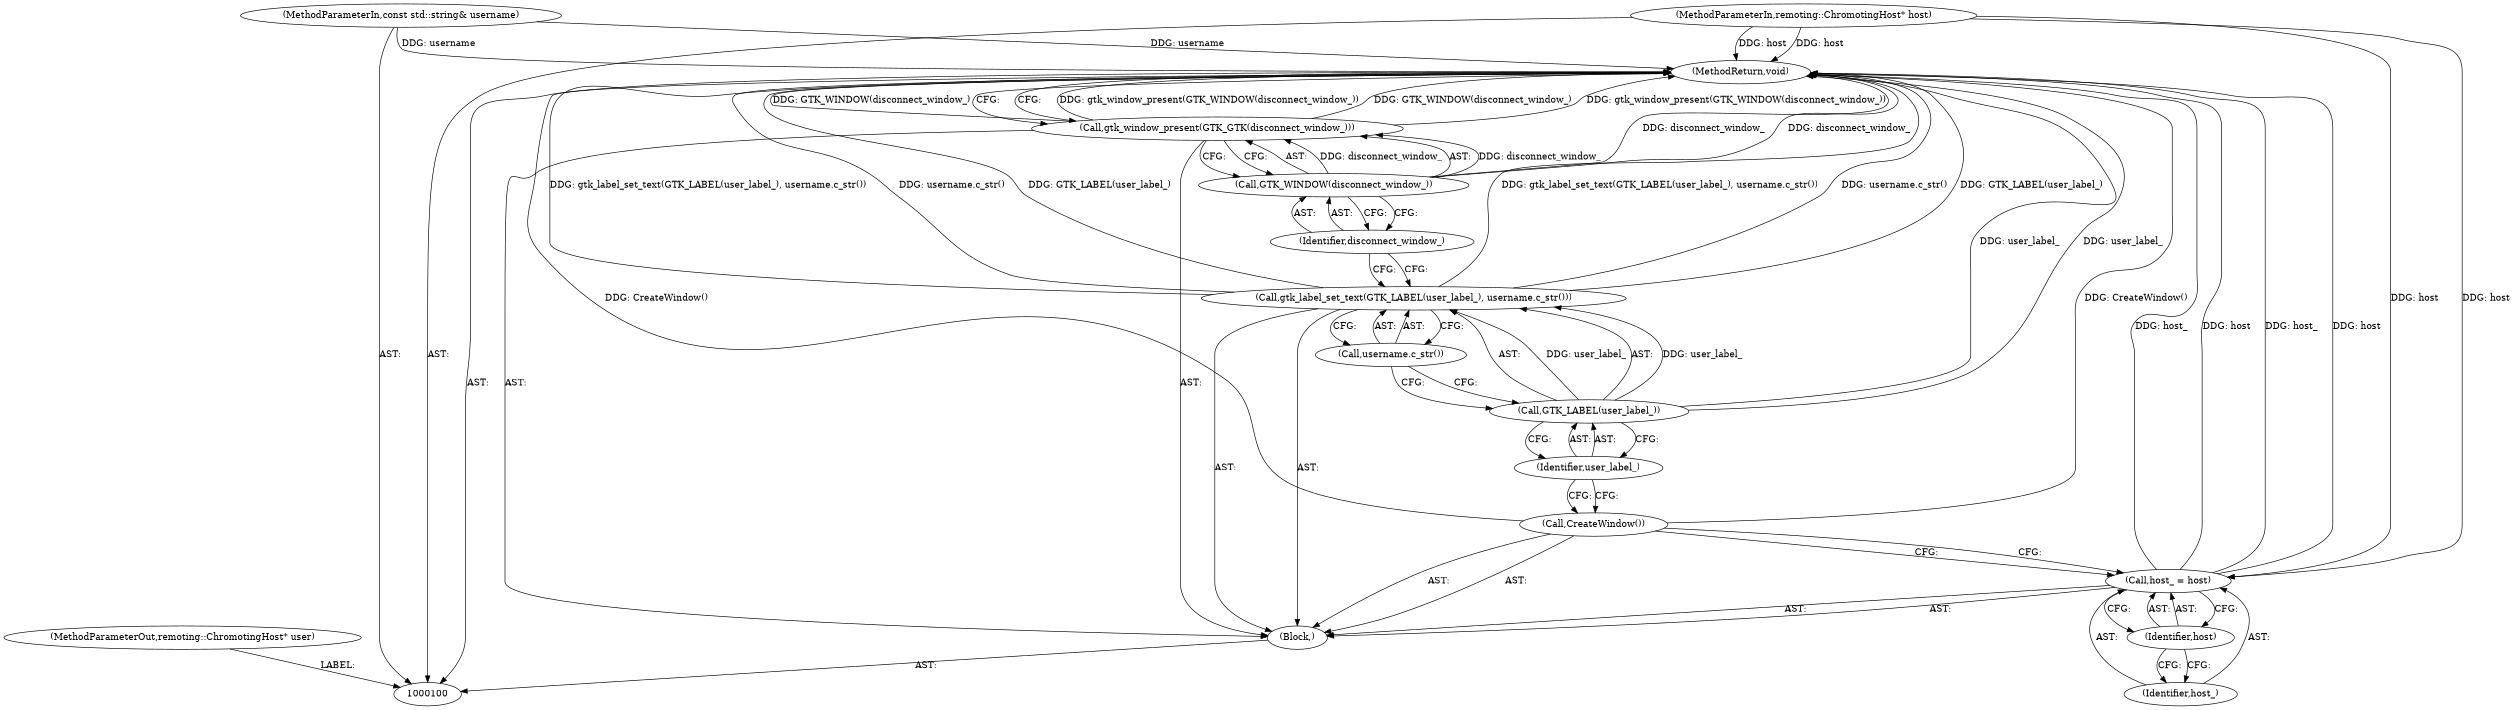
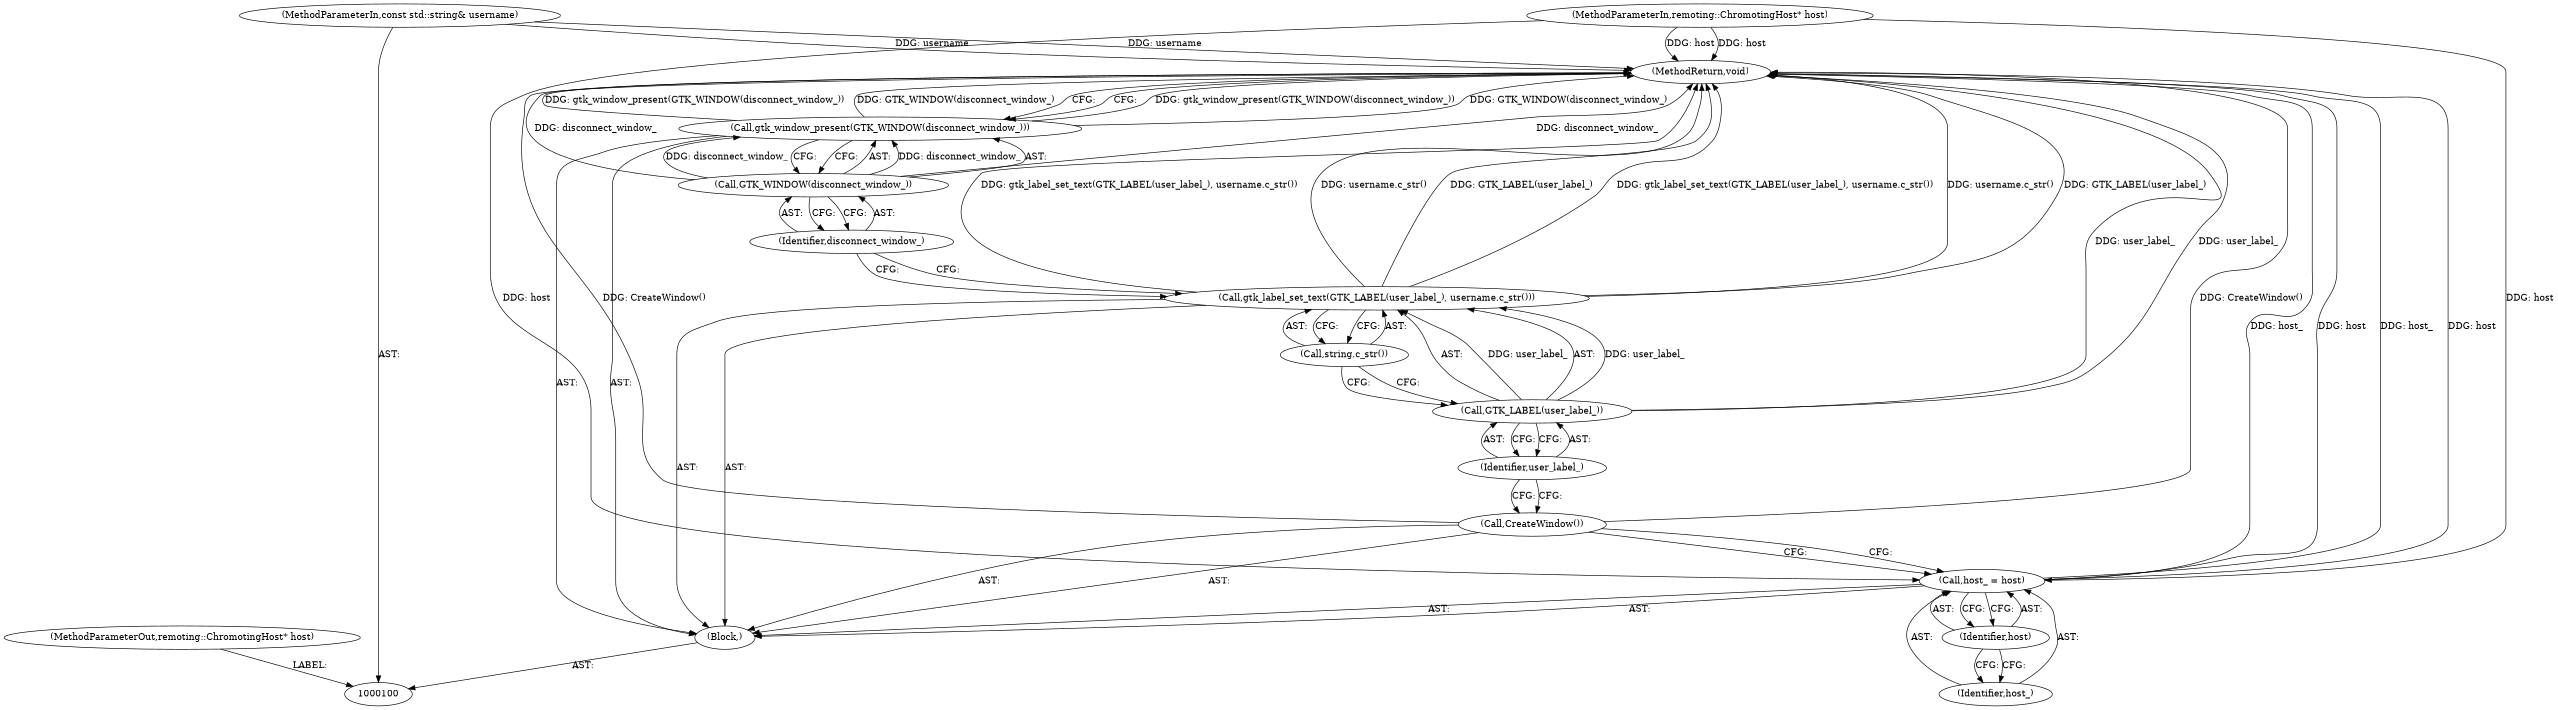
edge "(MethodParameterIn,remoting::ChromotingHost* host)" -> "1000100": removed, label "AST:"
edge "(MethodReturn,void)" -> "1000100": removed, label "AST:"
node "(Call,gtk_window_present(GTK_GTK(disconnect_window_)))": label "(Call,gtk_window_present(GTK_GTK(disconnect_window_)))" -> "(Call,gtk_window_present(GTK_WINDOW(disconnect_window_)))"
node "(Call,username.c_str())": label "(Call,username.c_str())" -> "(Call,string.c_str())"
node "(MethodParameterOut,remoting::ChromotingHost* user)": label "(MethodParameterOut,remoting::ChromotingHost* user)" -> "(MethodParameterOut,remoting::ChromotingHost* host)"
